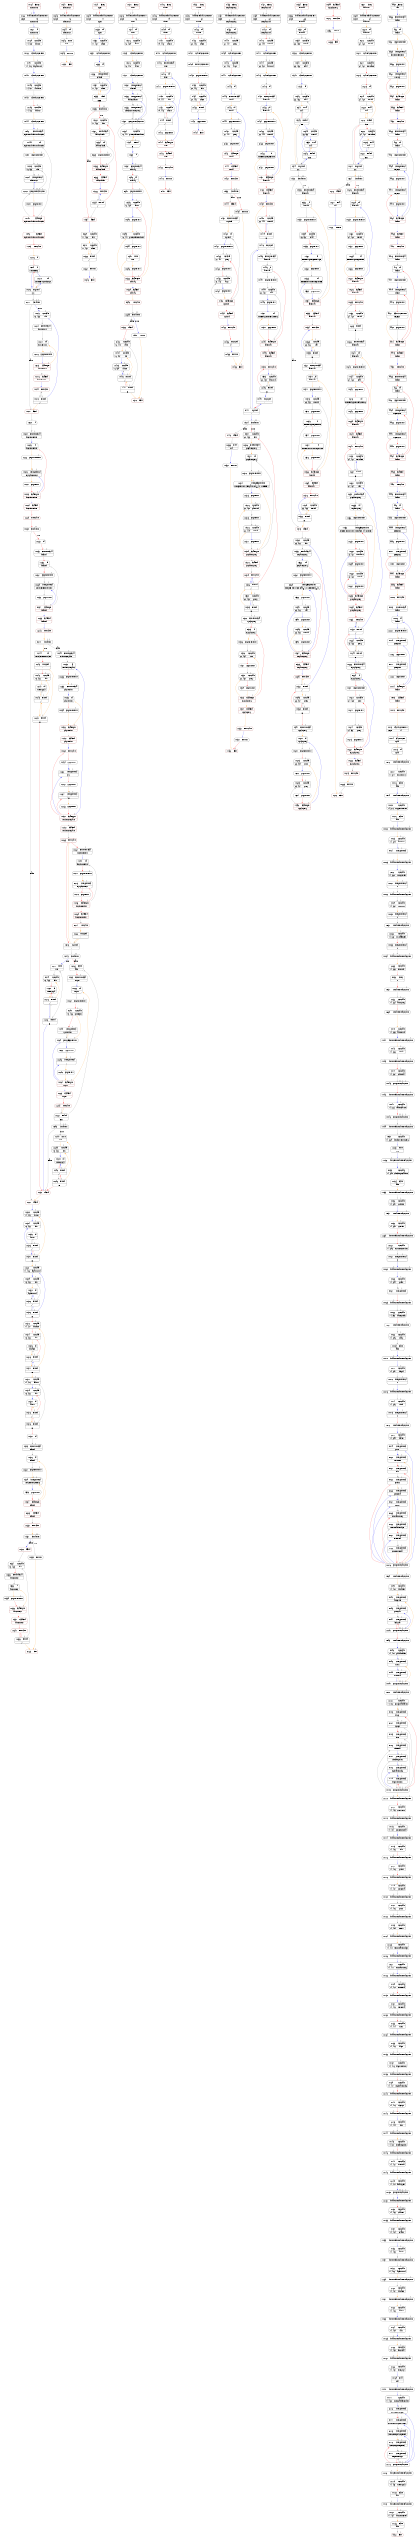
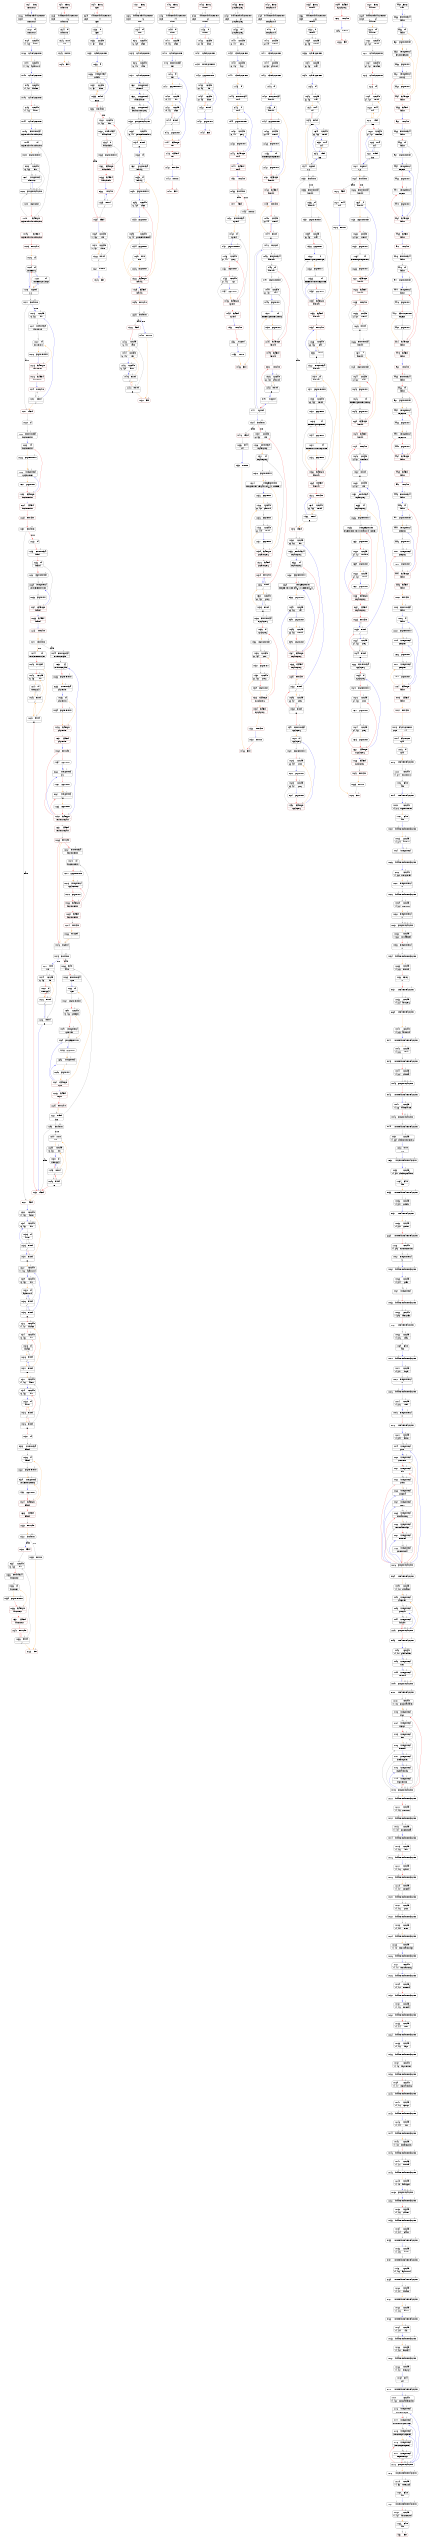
node "10395": text "protected_members" -> "protected_sitemeta"
node "10031": text "MemberDeclaration" -> "ArrayInitialisation"
